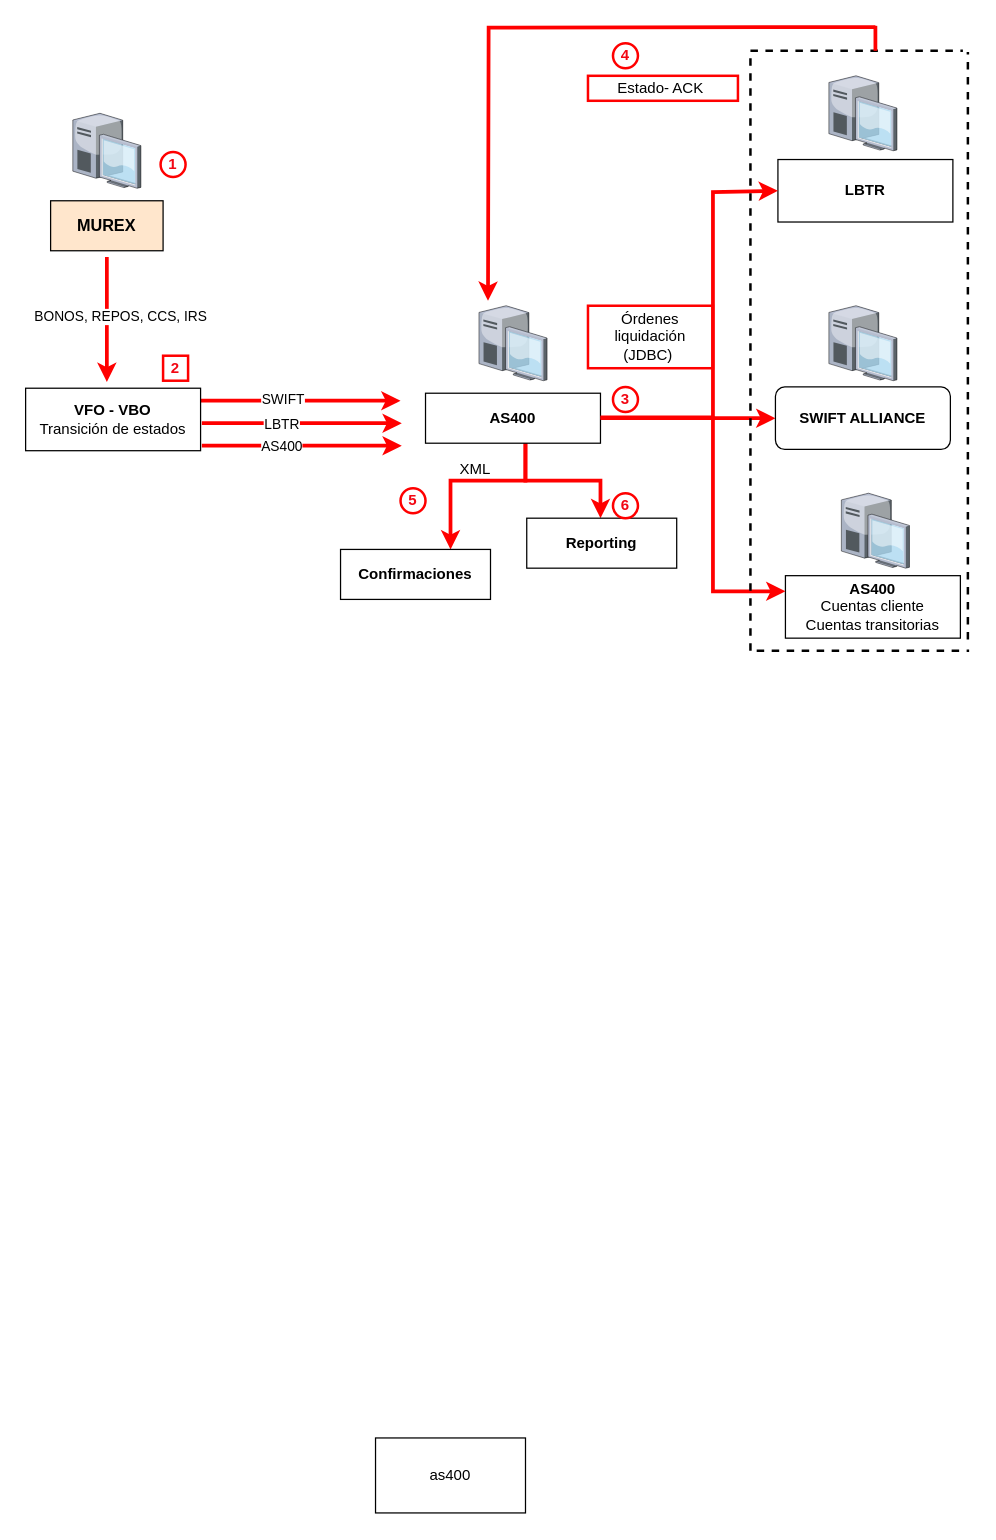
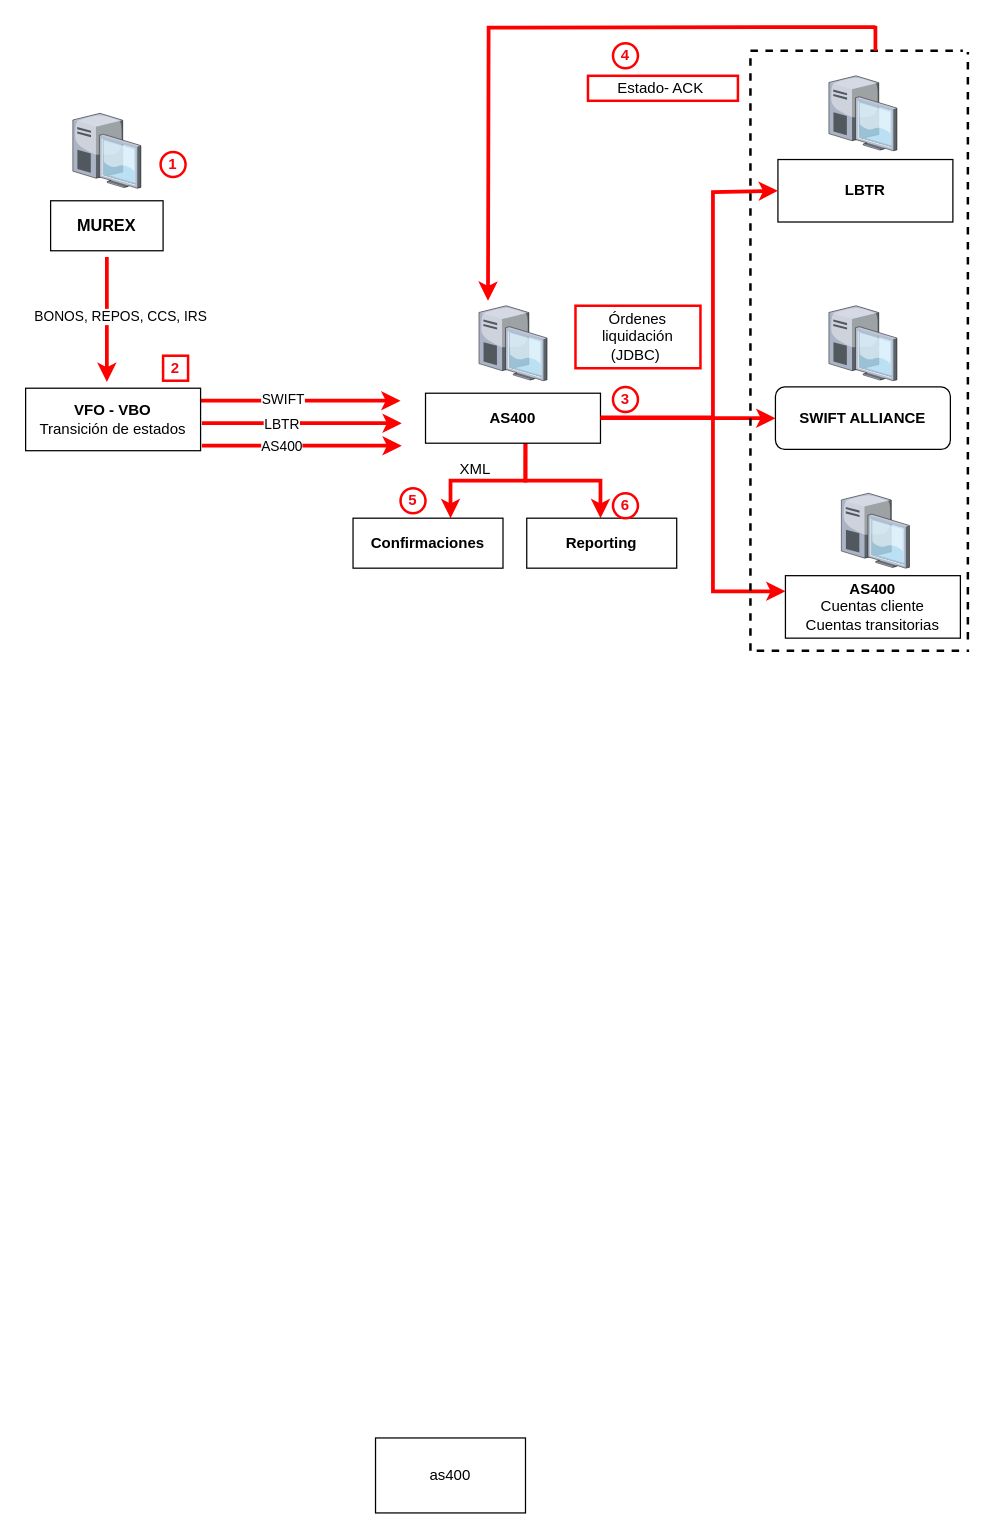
node "MUREX": fillcolor #ffe6cc -> #ffffff
node "Órdenes liquidación (JDBC)": moved (651, 337) -> (638, 337)
node "Confirmaciones": moved (416, 574) -> (428, 543)
